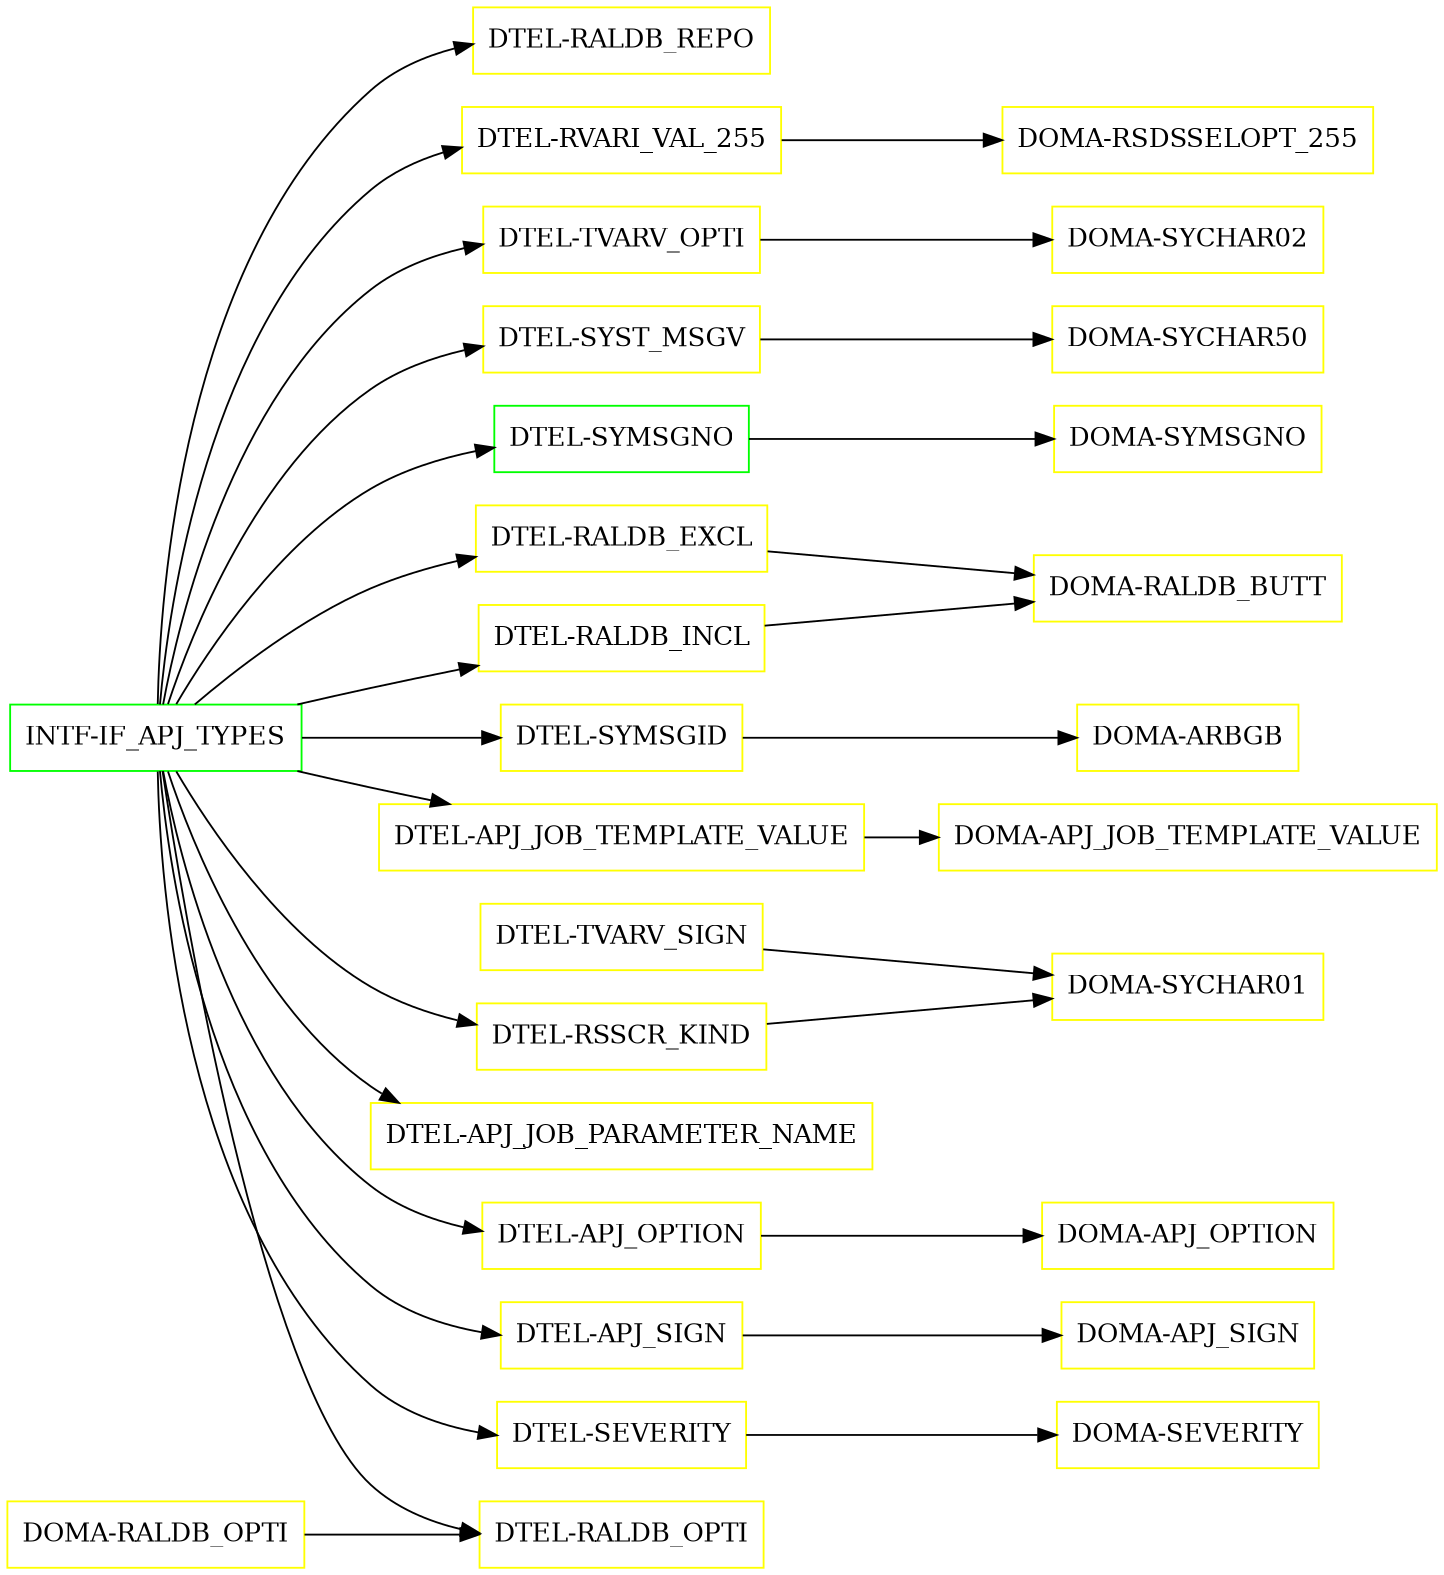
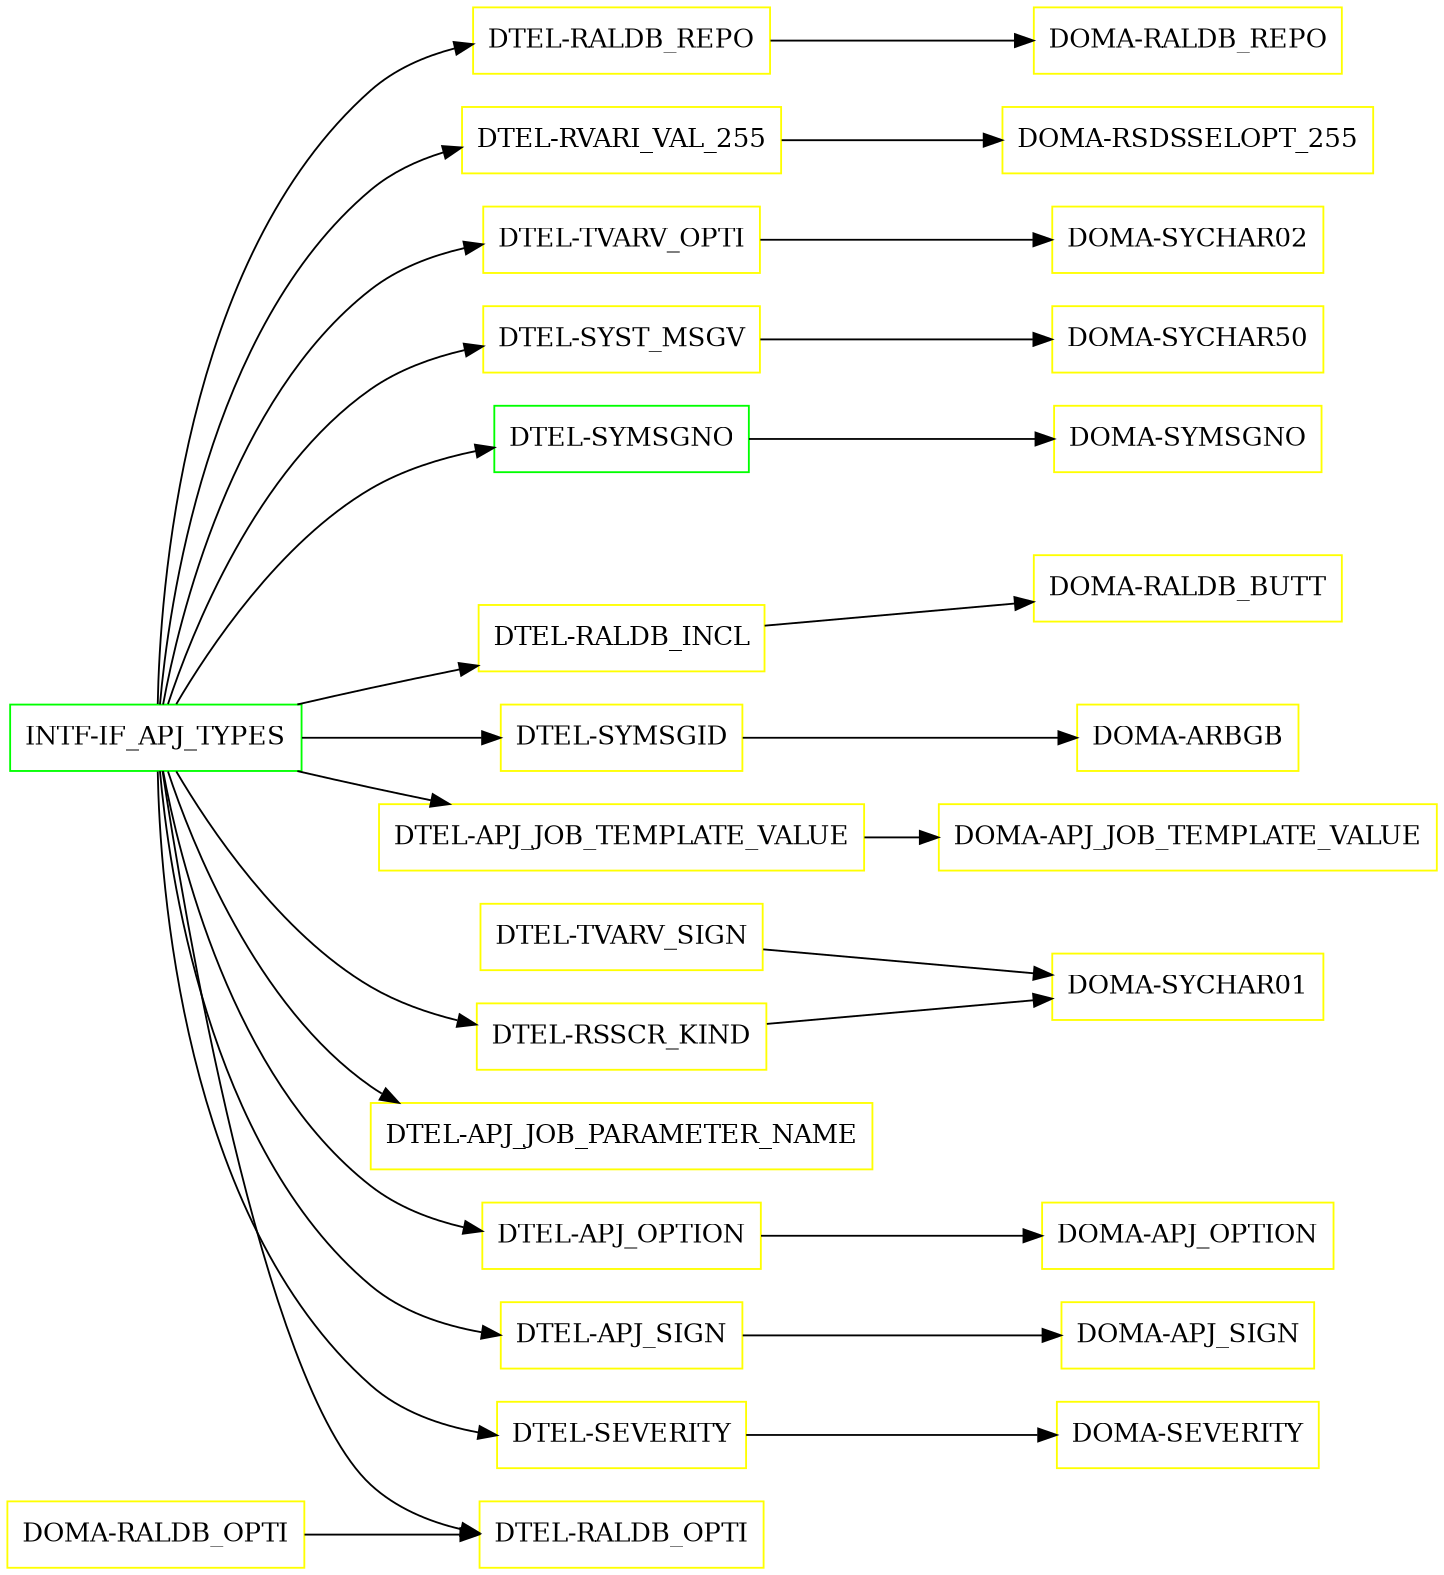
node "DOMA-RALDB_REPO": added
node "DTEL-RALDB_EXCL": removed
